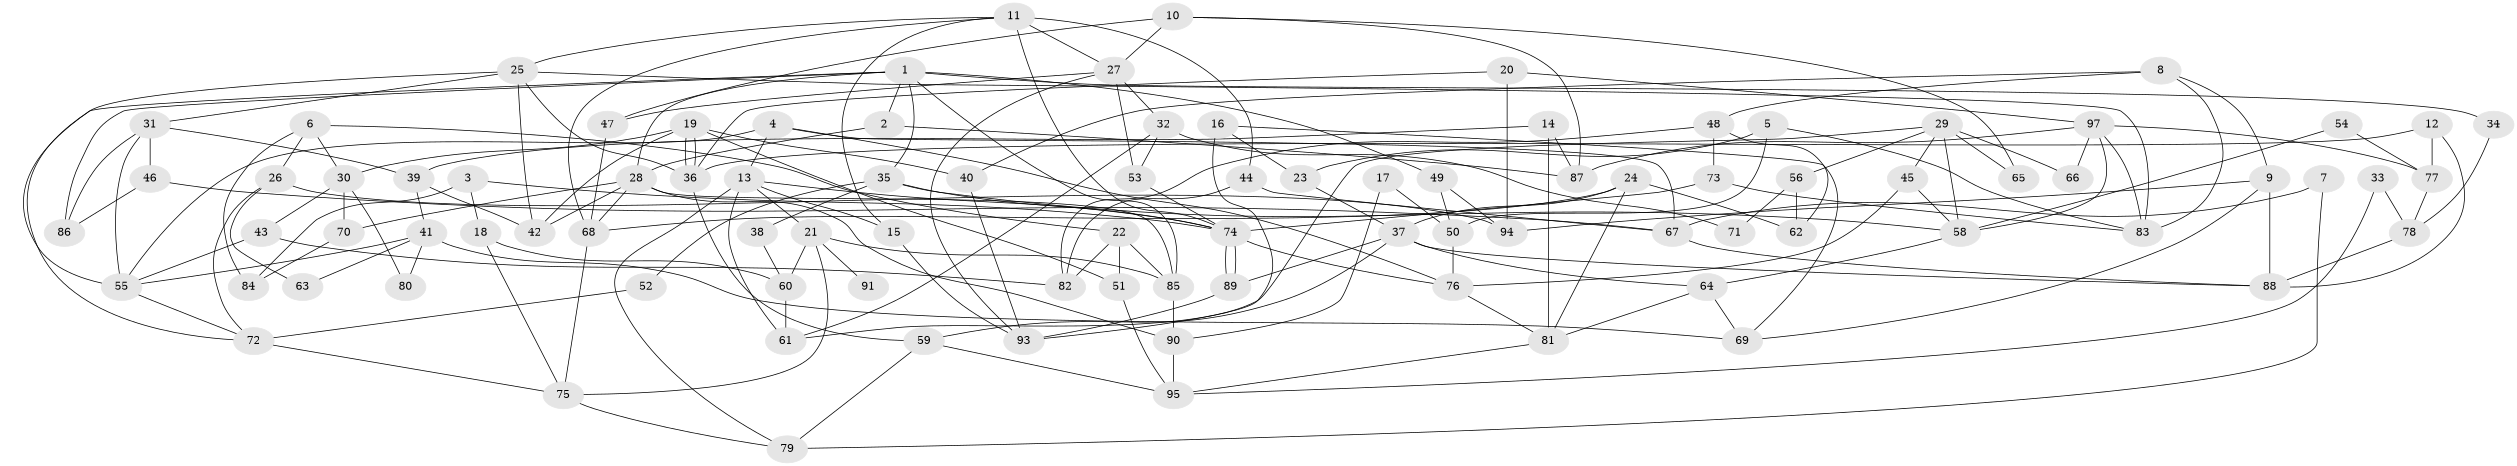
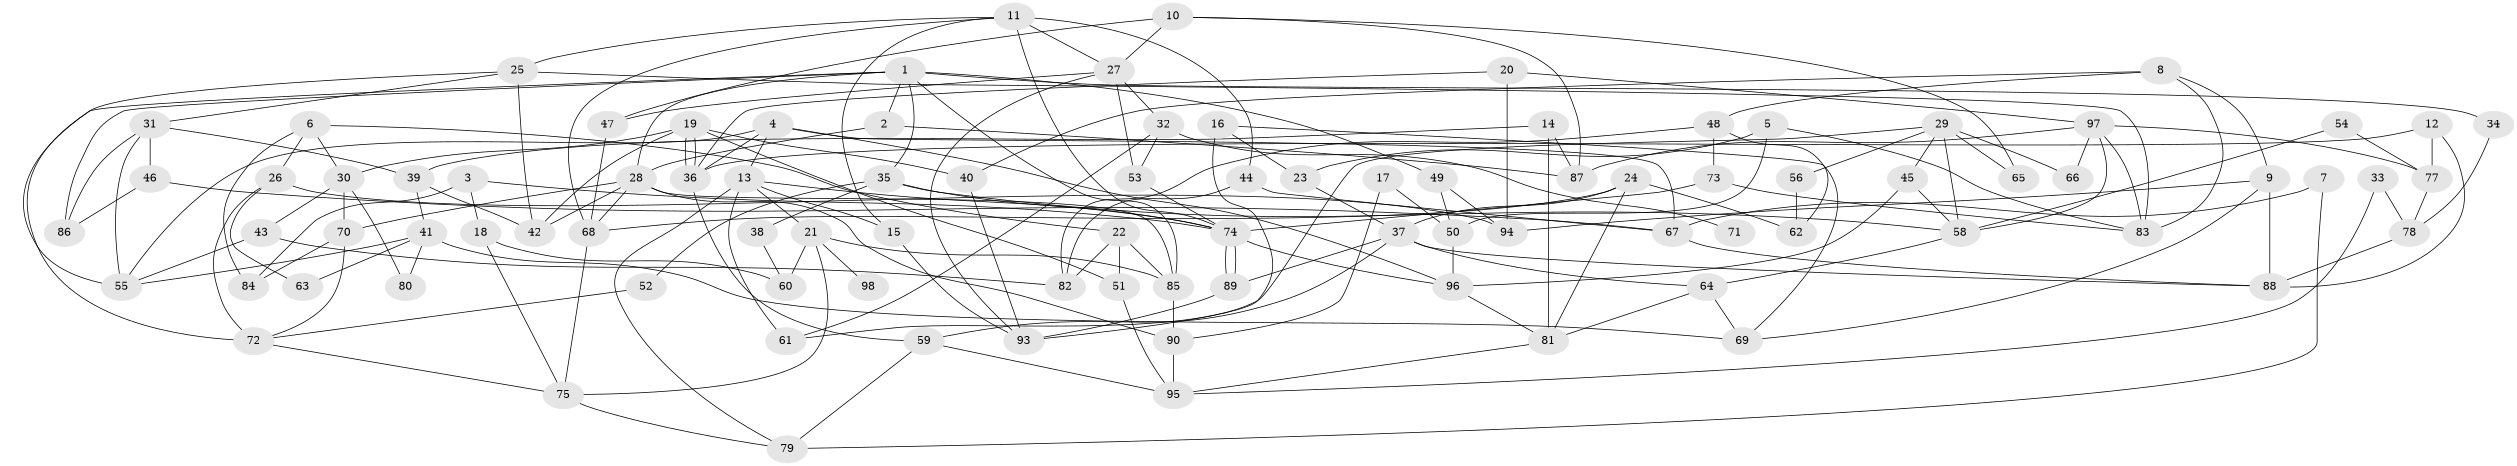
edge "25" -- "36": now "4" -- "36"
edge "56" -- "71": removed
node "91": label "91" -> "98"
node "76": label "76" -> "96"
edge "60" -- "61": removed
edge "55" -- "72": now "70" -- "72"
